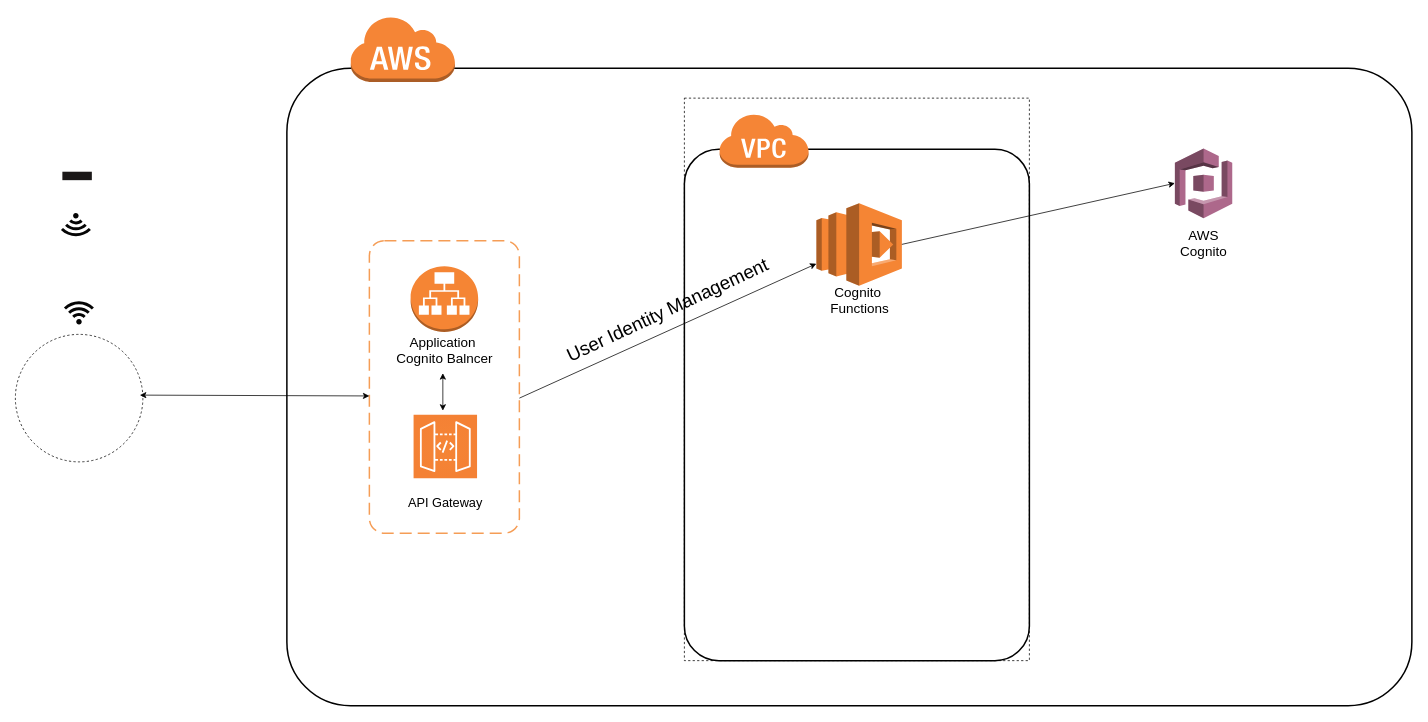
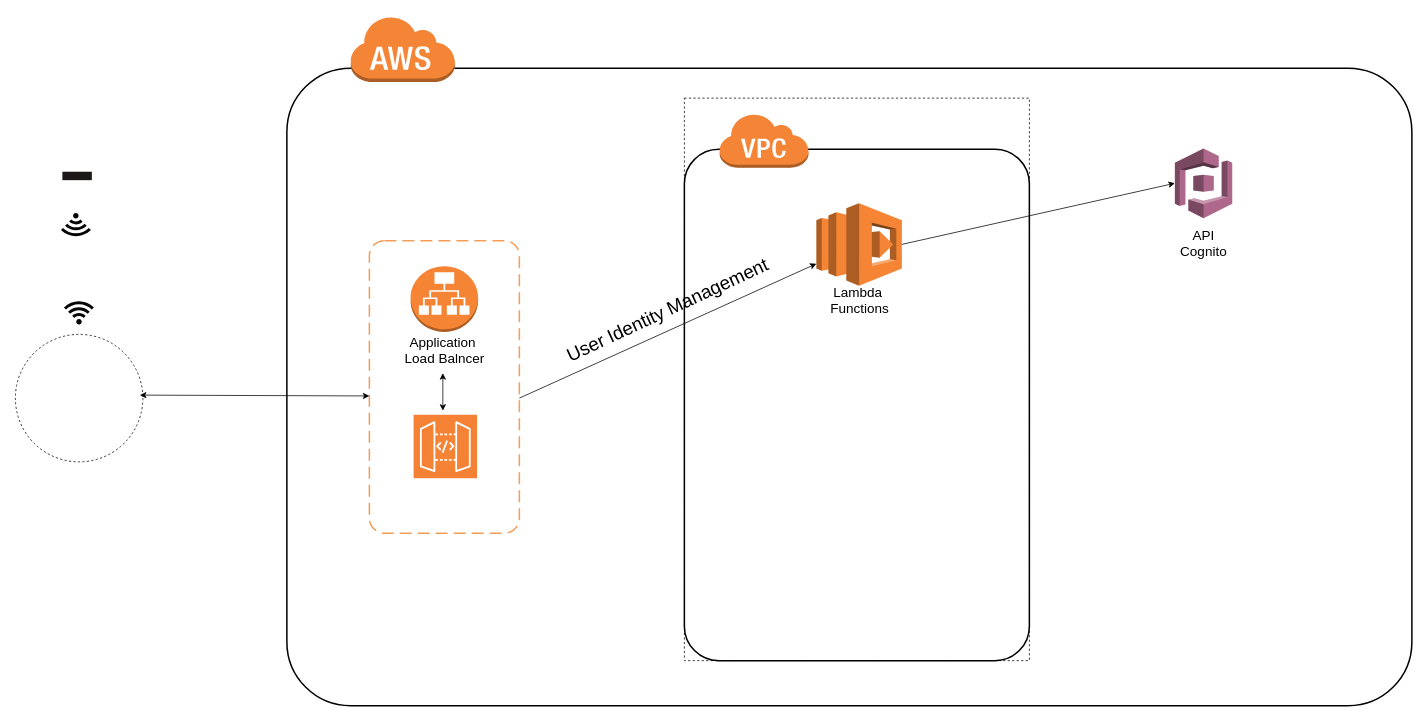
node "AWS Cognito": label "AWS Cognito" -> "API Cognito"
node "Cognito Functions": label "Cognito Functions" -> "Lambda Functions"
node "Application Cognito Balncer": label "Application Cognito Balncer" -> "Application Load Balncer"
node "API Gateway": removed
